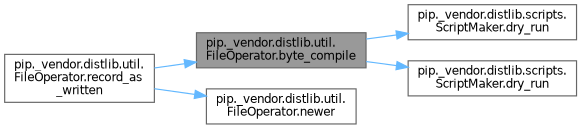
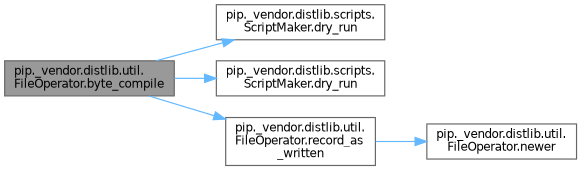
edge "pip._vendor.distlib.util. FileOperator.record_as _written" -> "pip._vendor.distlib.util. FileOperator.byte_compile": reversed
